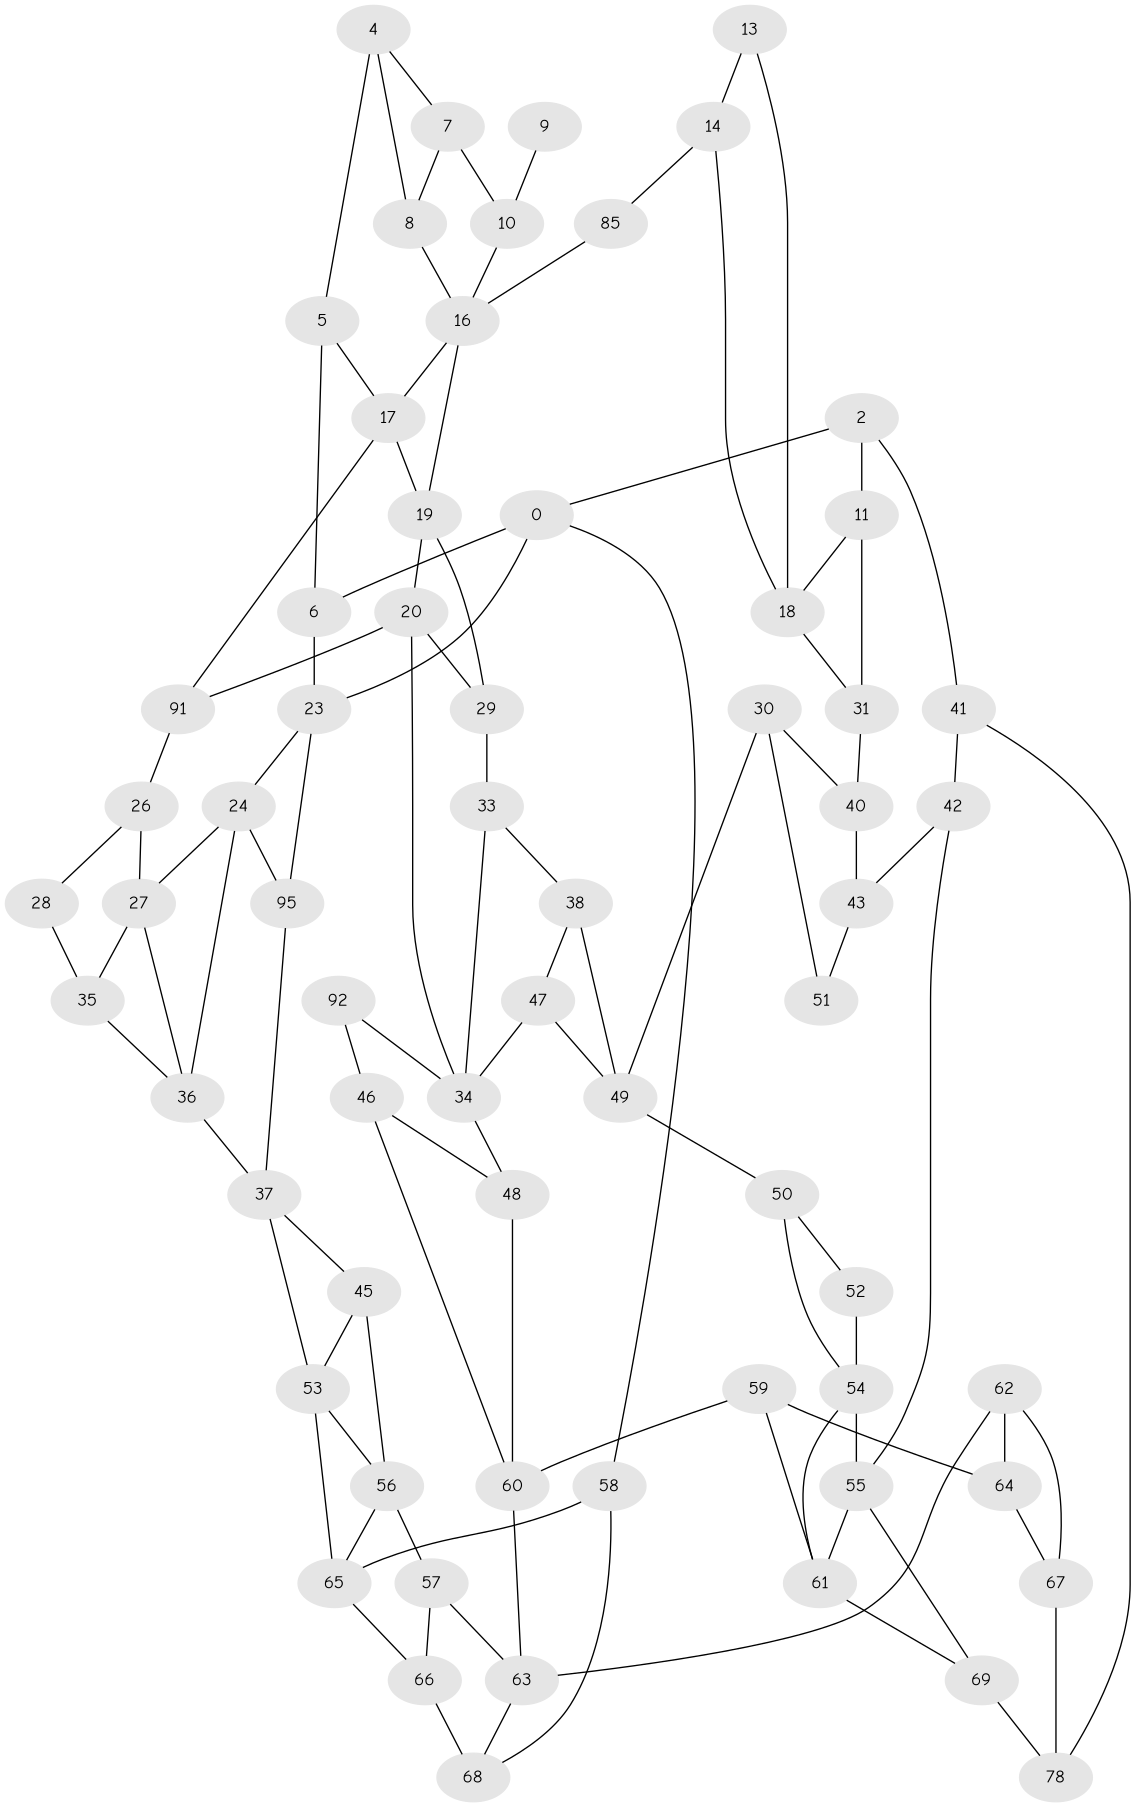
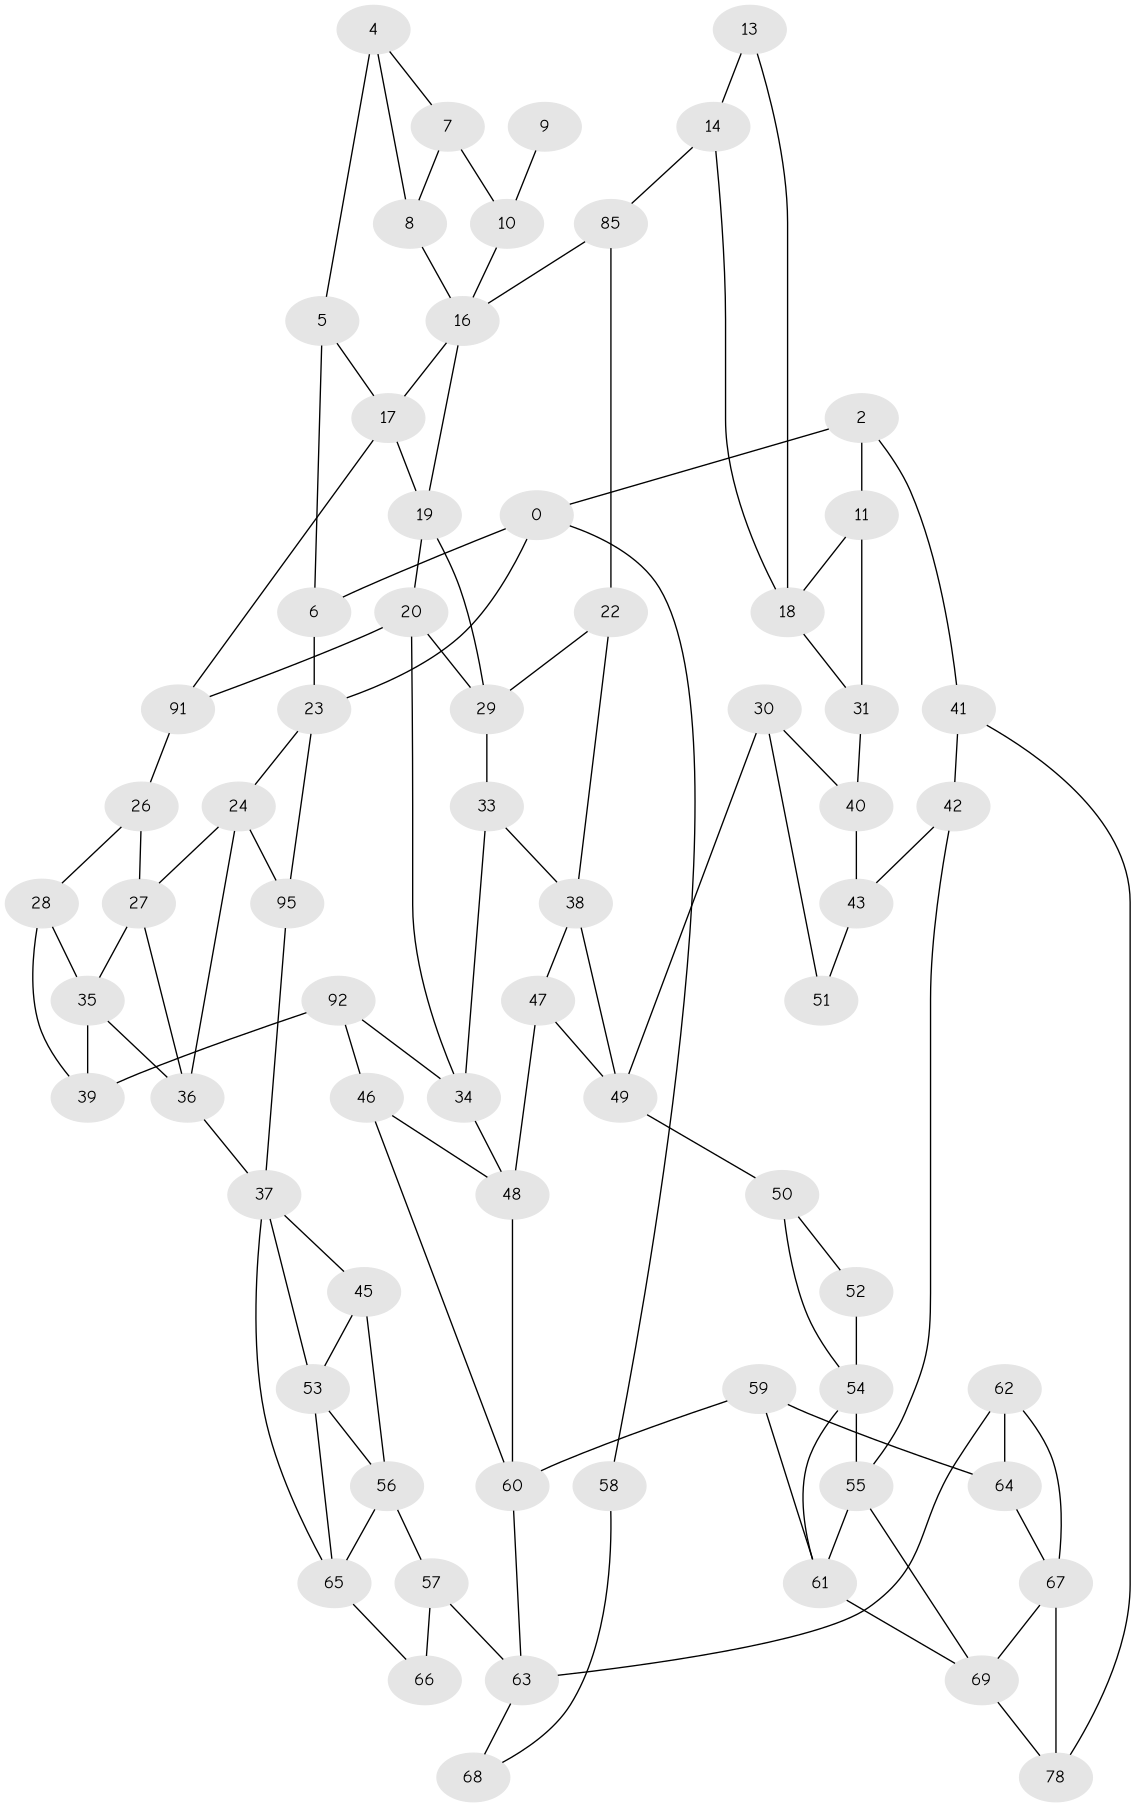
node "22": added
edge "47" -- "34": now "47" -- "48"
node "39": added
edge "58" -- "65": now "37" -- "65"
edge "67" -- "69": added
edge "66" -- "68": removed
